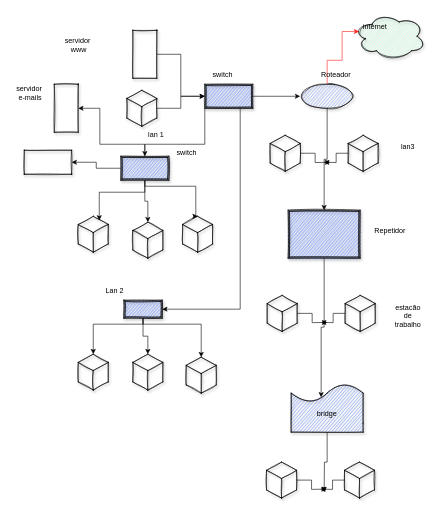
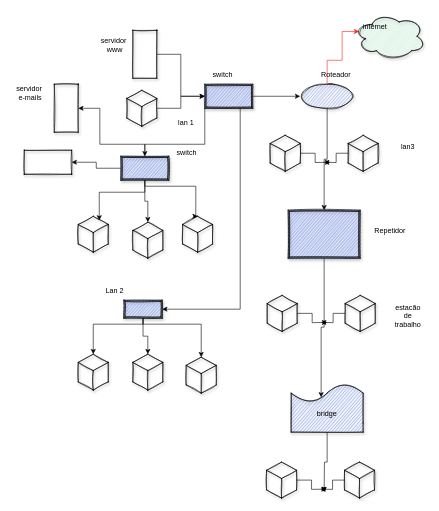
node "servidor www": moved (79, 45) -> (115, 45)
node "lan 1": moved (156, 135) -> (186, 123)
